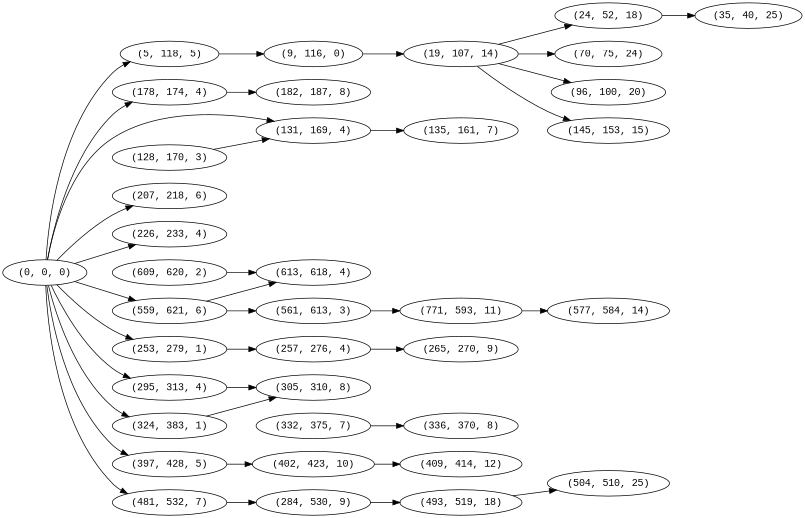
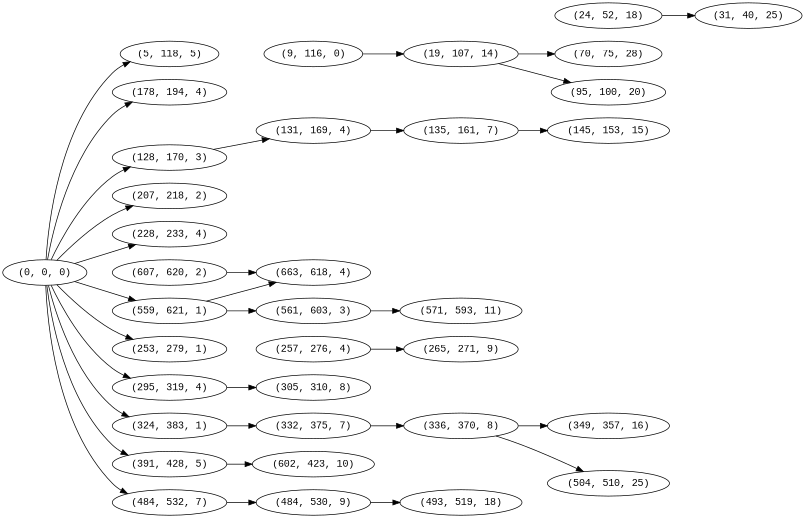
node "(35, 40, 25)": label "(35, 40, 25)" -> "(31, 40, 25)"
edge "(19, 107, 14)" -> "(24, 52, 18)": removed
edge "(5, 118, 5)" -> "(9, 116, 0)": removed
node "(70, 75, 24)": label "(70, 75, 24)" -> "(70, 75, 28)"
node "(178, 174, 4)": label "(178, 174, 4)" -> "(178, 194, 4)"
node "(182, 187, 8)": removed
node "(96, 100, 20)": label "(96, 100, 20)" -> "(95, 100, 20)"
edge "(19, 107, 14)" -> "(145, 153, 15)": now "(135, 161, 7)" -> "(145, 153, 15)"
edge "(0, 0, 0)" -> "(131, 169, 4)": now "(0, 0, 0)" -> "(128, 170, 3)"
node "(207, 218, 6)": label "(207, 218, 6)" -> "(207, 218, 2)"
node "(226, 233, 4)": label "(226, 233, 4)" -> "(228, 233, 4)"
node "(609, 620, 2)": label "(609, 620, 2)" -> "(607, 620, 2)"
node "(613, 618, 4)": label "(613, 618, 4)" -> "(663, 618, 4)"
node "(559, 621, 6)": label "(559, 621, 6)" -> "(559, 621, 1)"
node "(561, 613, 3)": label "(561, 613, 3)" -> "(561, 603, 3)"
node "(771, 593, 11)": label "(771, 593, 11)" -> "(571, 593, 11)"
node "(577, 584, 14)": removed
edge "(253, 279, 1)" -> "(257, 276, 4)": removed
node "(265, 270, 9)": label "(265, 270, 9)" -> "(265, 271, 9)"
node "(295, 313, 4)": label "(295, 313, 4)" -> "(295, 319, 4)"
edge "(324, 383, 1)" -> "(305, 310, 8)": now "(324, 383, 1)" -> "(332, 375, 7)"
node "(349, 357, 16)": added
node "(397, 428, 5)": label "(397, 428, 5)" -> "(391, 428, 5)"
node "(402, 423, 10)": label "(402, 423, 10)" -> "(602, 423, 10)"
node "(409, 414, 12)": removed
edge "(493, 519, 18)" -> "(504, 510, 25)": now "(336, 370, 8)" -> "(504, 510, 25)"
node "(481, 532, 7)": label "(481, 532, 7)" -> "(484, 532, 7)"
node "(284, 530, 9)": label "(284, 530, 9)" -> "(484, 530, 9)"
